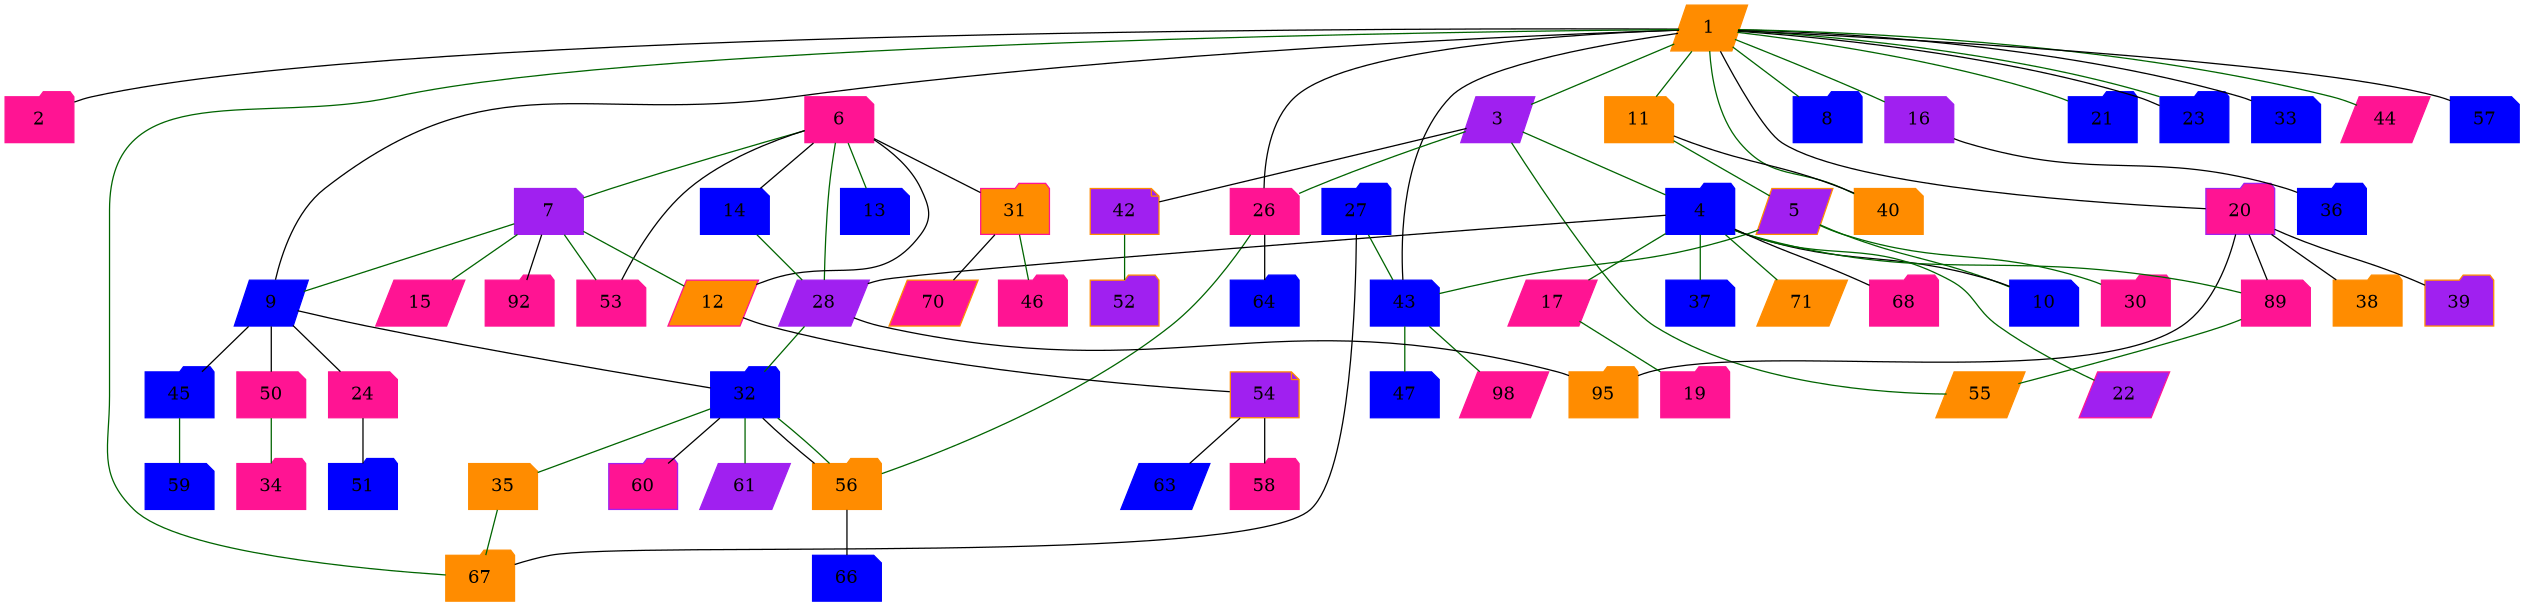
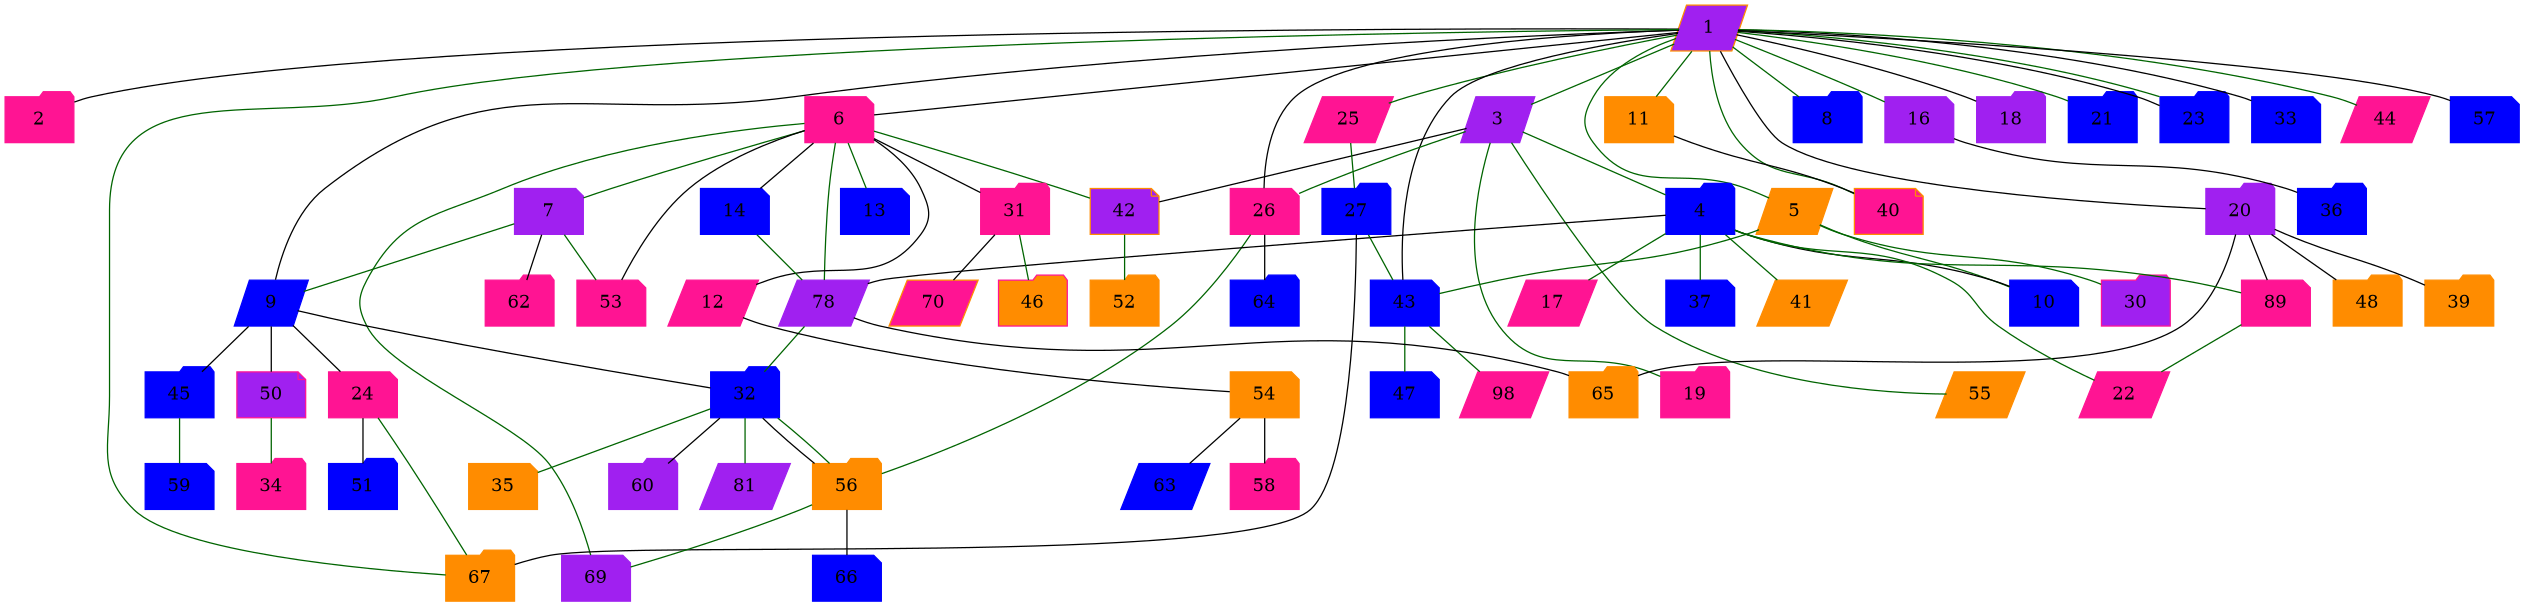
node "1": fillcolor darkorange -> purple
edge "1" -- "6": added
node "25": added
node "18": added
edge "6" -- "42": added
edge "11" -- "5": now "1" -- "5"
node "31": fillcolor darkorange -> deeppink
node "5": fillcolor purple -> darkorange
node "40": fillcolor darkorange -> deeppink
node "20": fillcolor deeppink -> purple
edge "7" -- "12": removed
node "15": removed
node "92": label "92" -> "62"
node "12": fillcolor darkorange -> deeppink
node "28": label "28" -> "78"
node "46": fillcolor deeppink -> darkorange
node "52": fillcolor purple -> darkorange
node "71": label "71" -> "41"
node "68": removed
node "30": fillcolor deeppink -> purple
node "38": label "38" -> "48"
node "39": fillcolor purple -> darkorange
edge "17" -- "19": now "3" -- "19"
edge "89" -- "55": now "89" -- "22"
node "50": fillcolor deeppink -> purple
node "54": fillcolor purple -> darkorange
node "95": label "95" -> "65"
node "22": fillcolor purple -> deeppink
node "60": fillcolor deeppink -> purple
node "61": label "61" -> "81"
edge "35" -- "67": now "24" -- "67"
node "69": added
